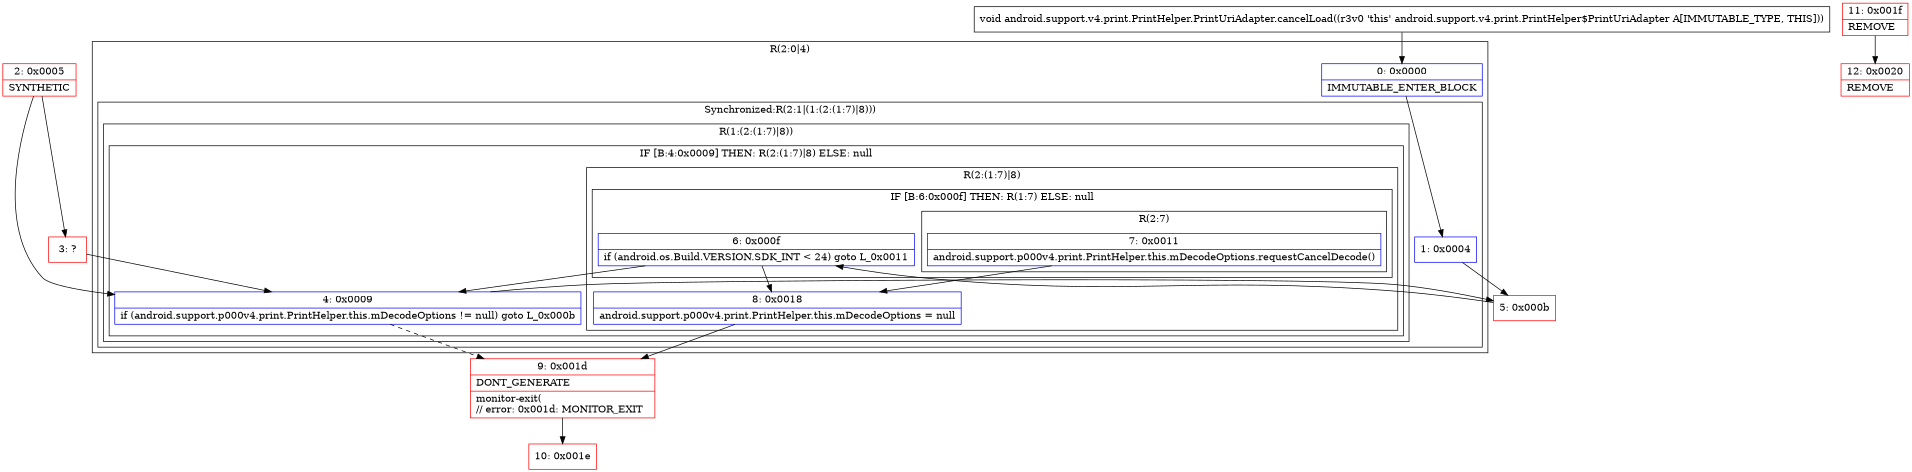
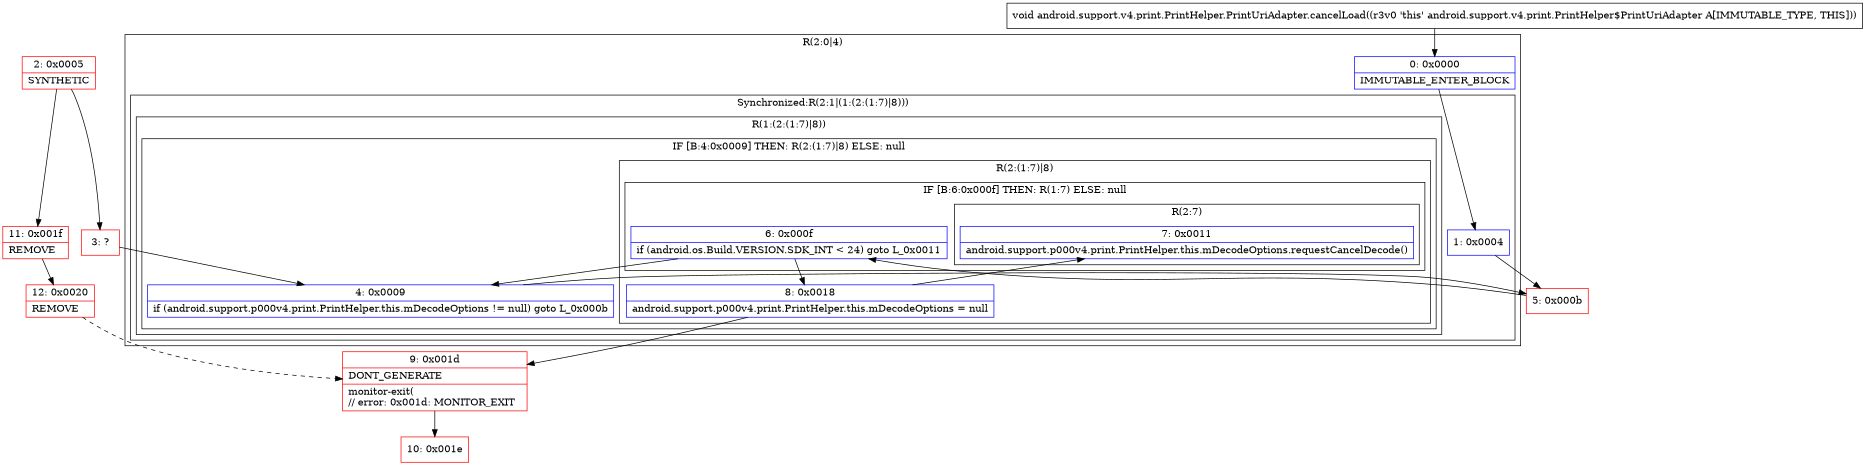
edge "2: 0x0005" -> "4: 0x0009": now "2: 0x0005" -> "11: 0x001f"
edge "7: 0x0011" -> "8: 0x0018": reversed
edge "4: 0x0009" -> "9: 0x001d": now "12: 0x0020" -> "9: 0x001d"
